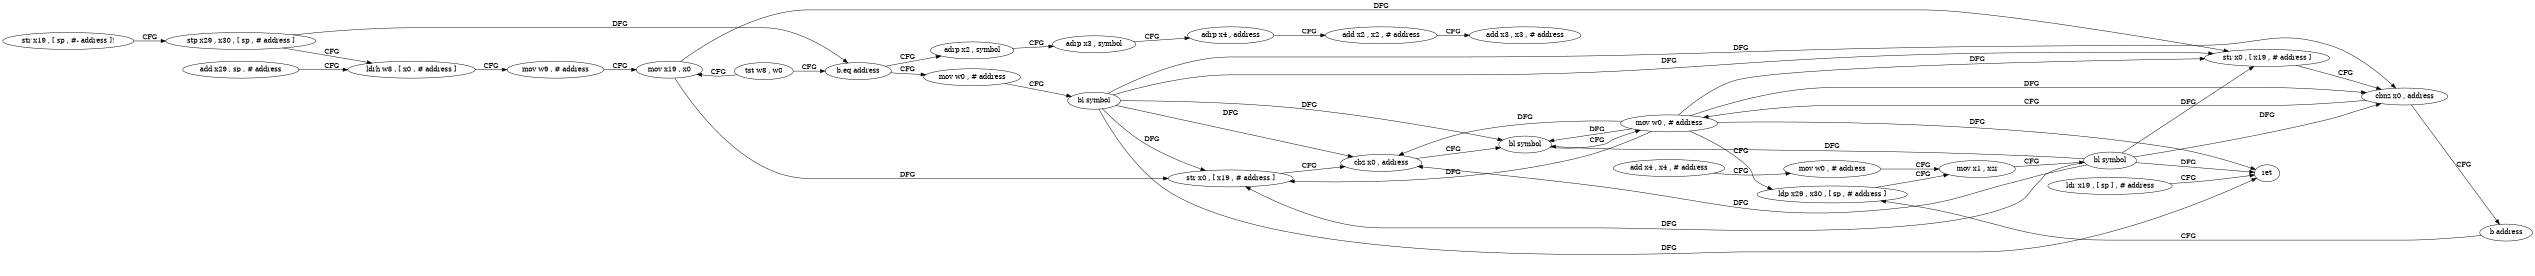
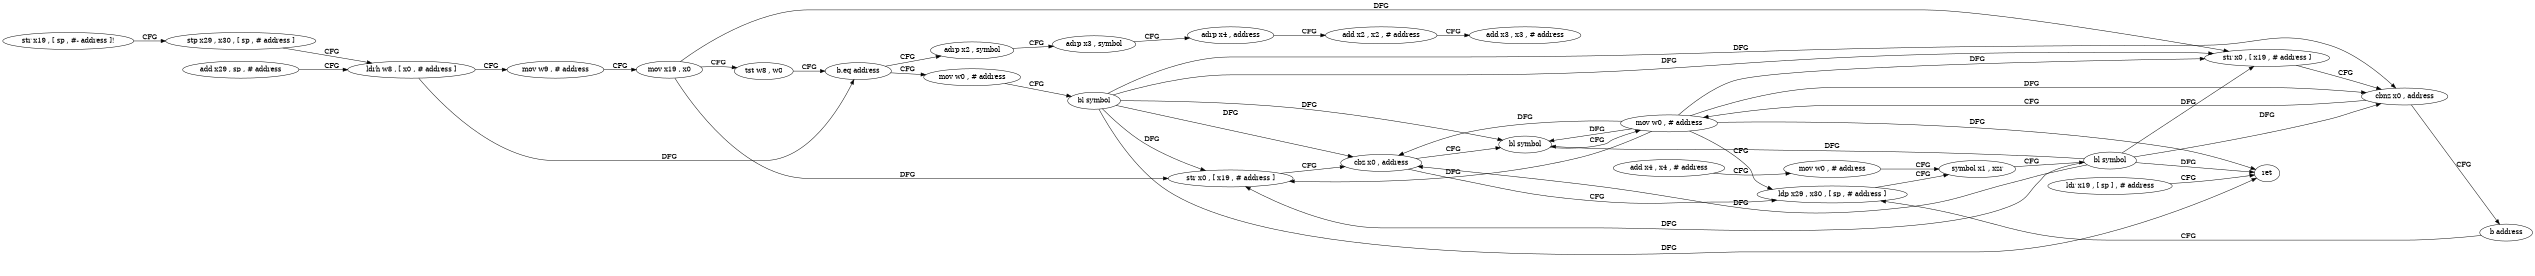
edge "stp x29 , x30 , [ sp , # address ]" -> "b.eq address": now "ldrh w8 , [ x0 , # address ]" -> "b.eq address"
edge "tst w8 , w0" -> "mov x19 , x0": reversed
node "mov x1 , xzr": label "mov x1 , xzr" -> "symbol x1 , xzr"
edge "cbz x0 , address" -> "ldp x29 , x30 , [ sp , # address ]": added, label "CFG"
